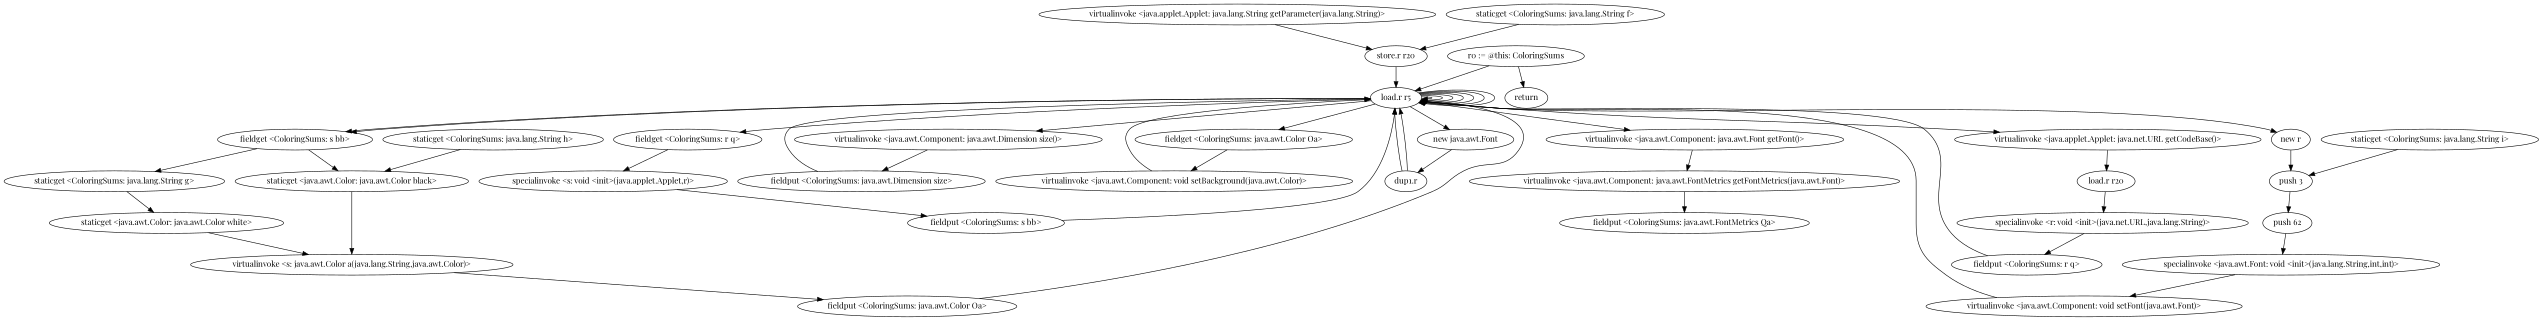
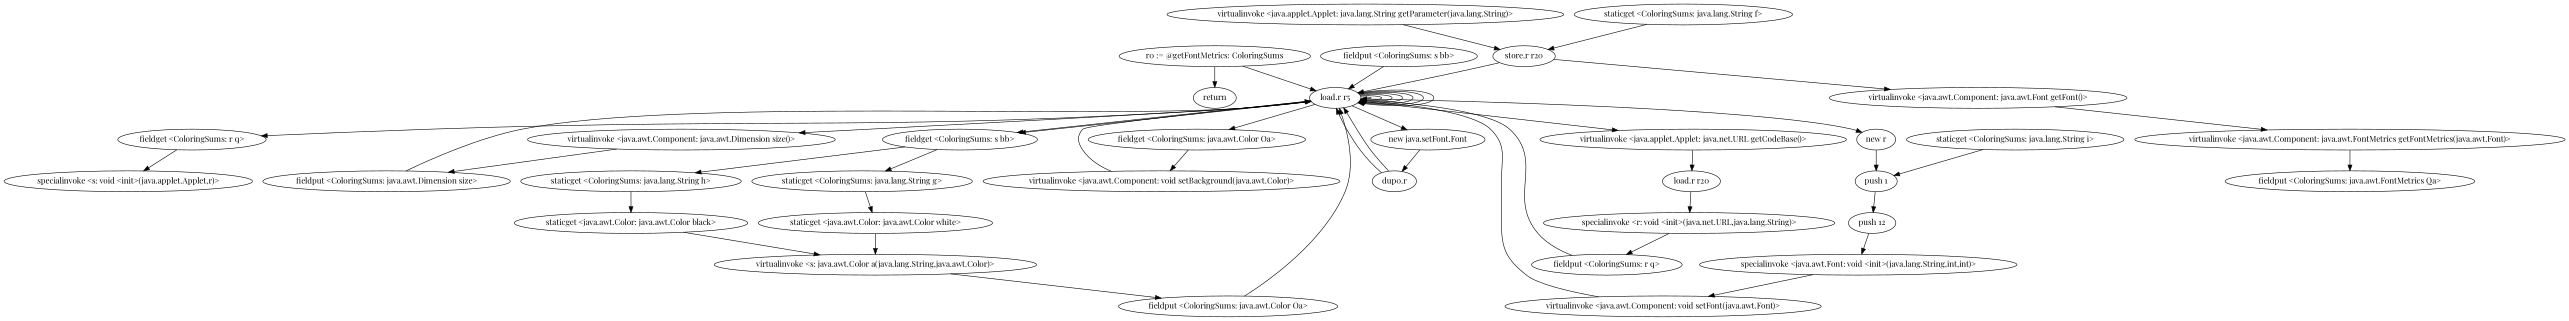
node "r0 := @this: ColoringSums": label "r0 := @this: ColoringSums" -> "r0 := @getFontMetrics: ColoringSums"
edge "load.r r5" -> "virtualinvoke <java.awt.Component: java.awt.Font getFont()>": now "store.r r20" -> "virtualinvoke <java.awt.Component: java.awt.Font getFont()>"
node "new java.awt.Font": label "new java.awt.Font" -> "new java.setFont.Font"
edge "fieldget <ColoringSums: s bb>" -> "staticget <java.awt.Color: java.awt.Color black>": now "fieldget <ColoringSums: s bb>" -> "staticget <ColoringSums: java.lang.String h>"
node "dup1.r": label "dup1.r" -> "dup0.r"
node "push 3": label "push 3" -> "push 1"
edge "specialinvoke <s: void <init>(java.applet.Applet,r)>" -> "fieldput <ColoringSums: s bb>": removed
node "push 62": label "push 62" -> "push 12"
